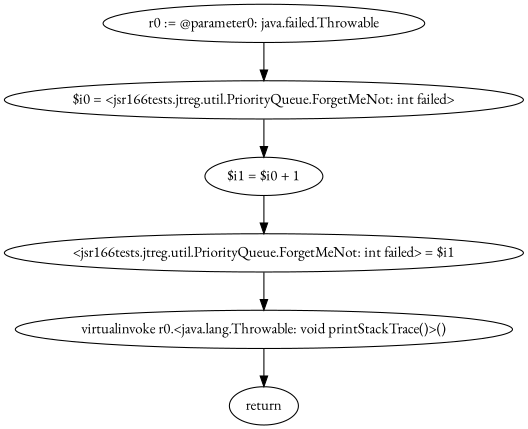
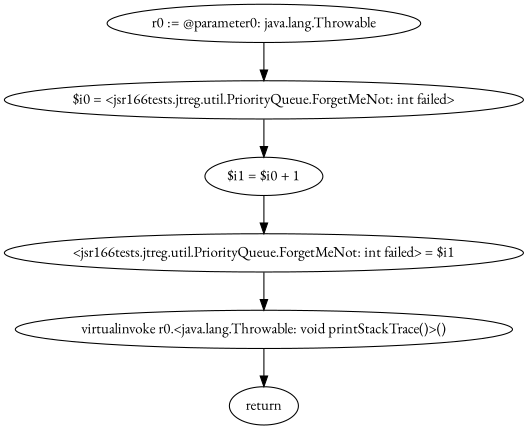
node "r0 := @parameter0: java.failed.Throwable": label "r0 := @parameter0: java.failed.Throwable" -> "r0 := @parameter0: java.lang.Throwable"
